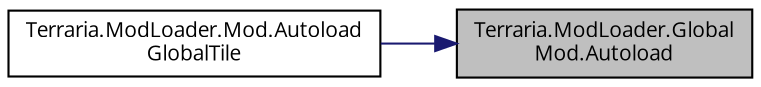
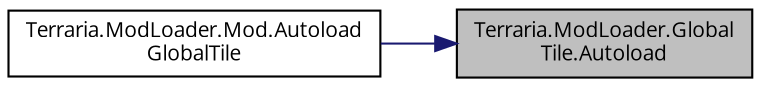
node "Terraria.ModLoader.Global Mod.Autoload": label "Terraria.ModLoader.Global Mod.Autoload" -> "Terraria.ModLoader.Global Tile.Autoload"
